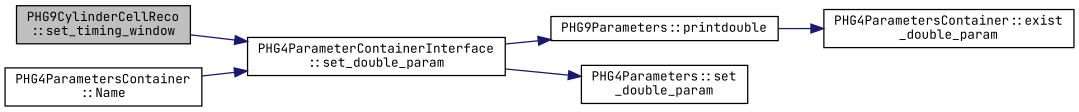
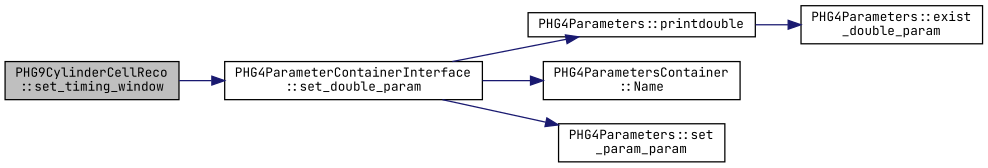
node "PHG9Parameters::printdouble": label "PHG9Parameters::printdouble" -> "PHG4Parameters::printdouble"
node "PHG4ParametersContainer::exist _double_param": label "PHG4ParametersContainer::exist _double_param" -> "PHG4Parameters::exist _double_param"
edge "PHG4ParametersContainer ::Name" -> "PHG4ParameterContainerInterface ::set_double_param": reversed
node "PHG4Parameters::set _double_param": label "PHG4Parameters::set _double_param" -> "PHG4Parameters::set _param_param"
